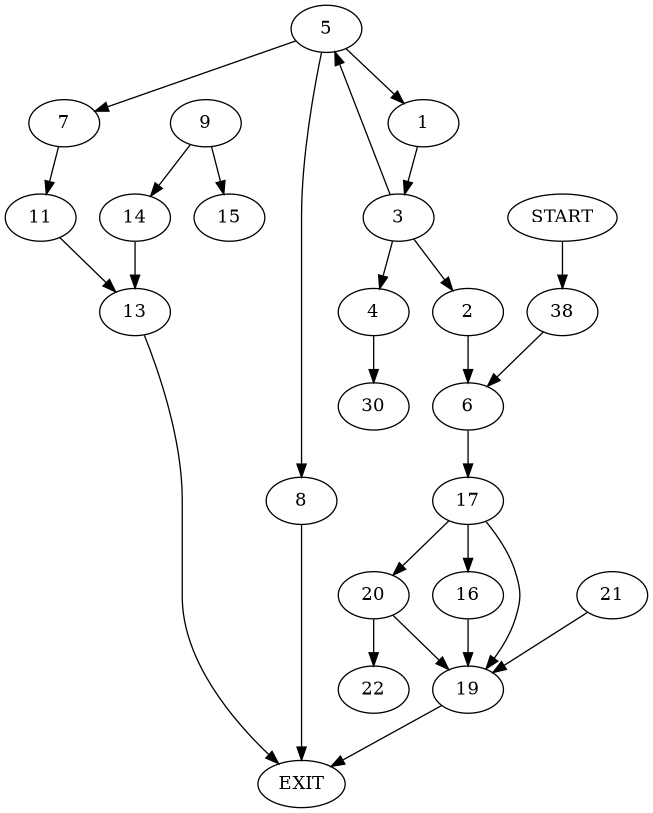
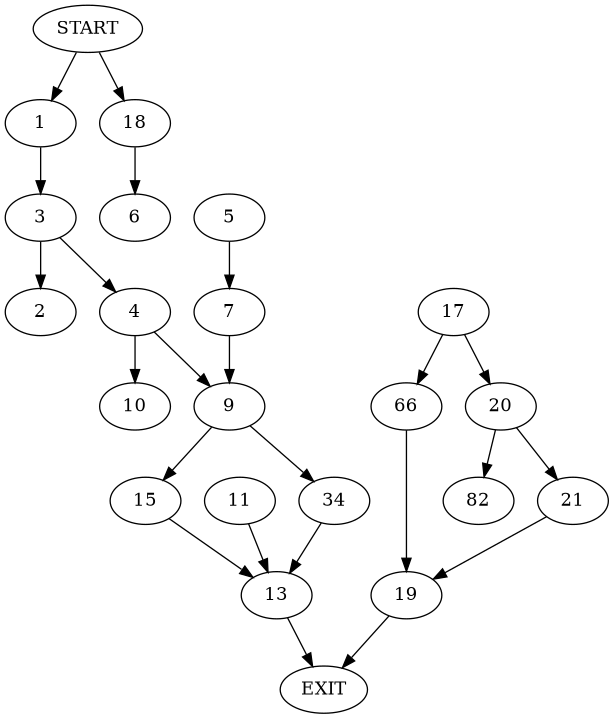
edge "5" -> "1": now "START" -> "1"
edge "3" -> "5": removed
edge "7" -> "11": now "7" -> "9"
node "14": label "14" -> "34"
node "38": label "38" -> "18"
edge "2" -> "6": removed
edge "4" -> "9": added
node "30": label "30" -> "10"
edge "6" -> "17": removed
node "8": removed
edge "15" -> "13": added
edge "17" -> "19": removed
node "16": label "16" -> "66"
edge "20" -> "19": now "20" -> "21"
node "22": label "22" -> "82"
